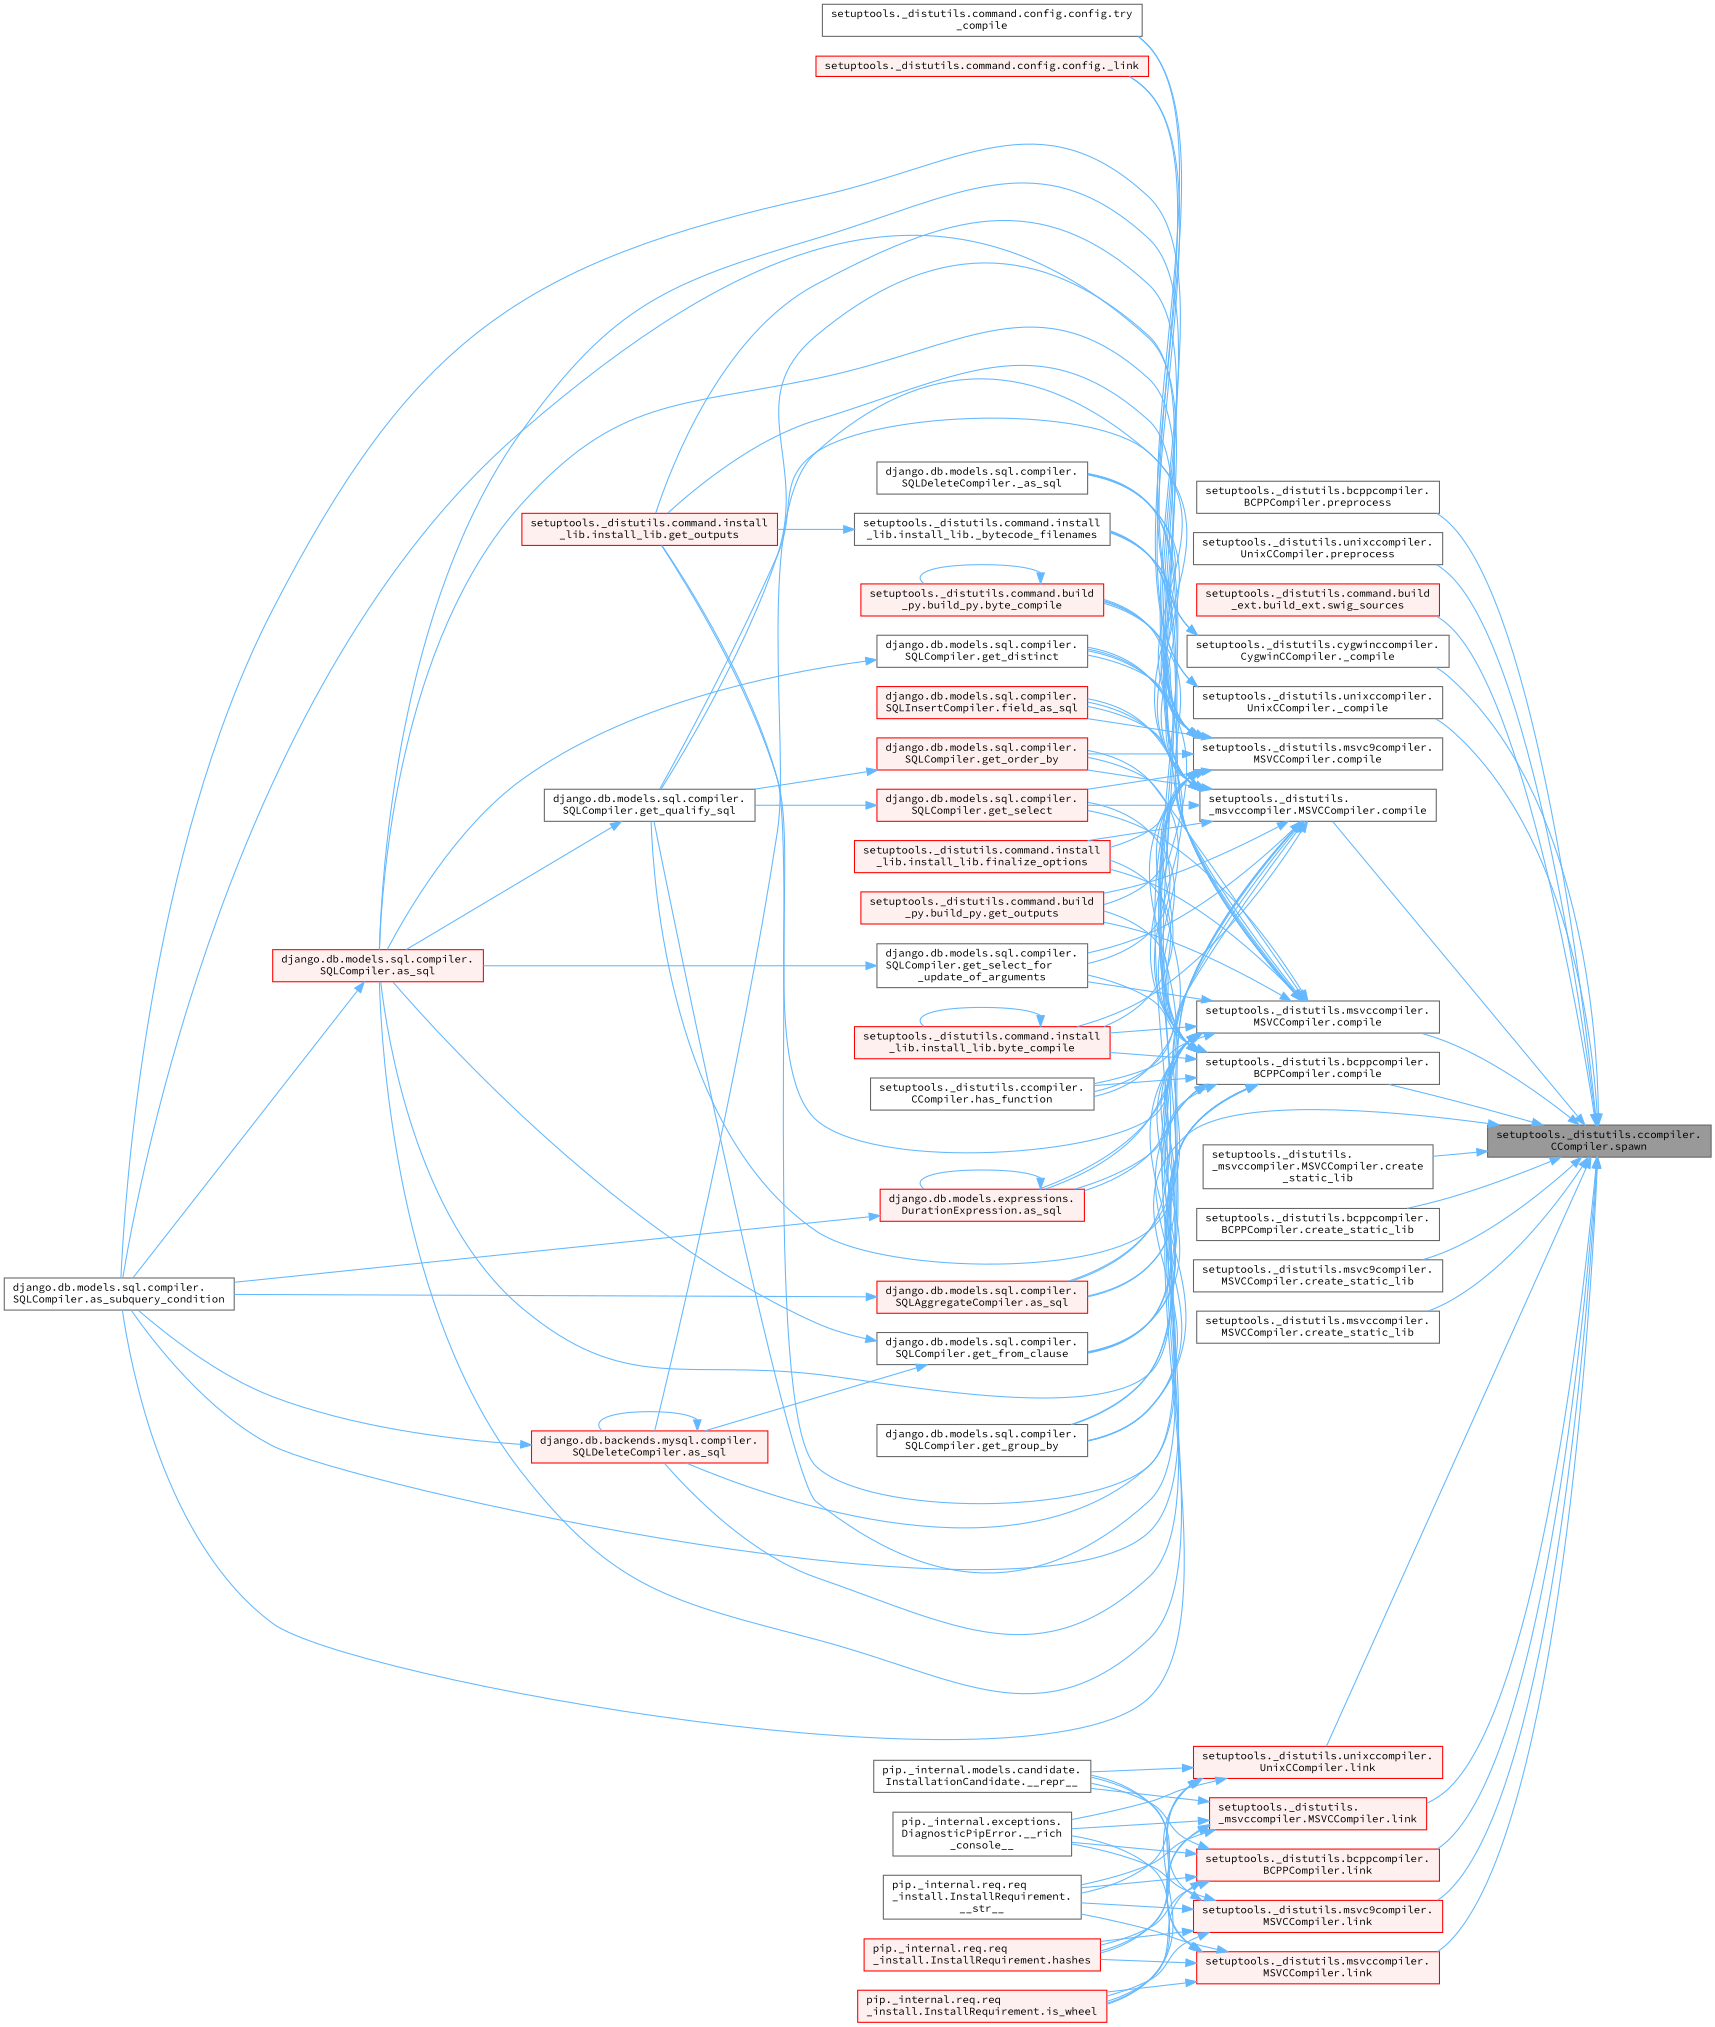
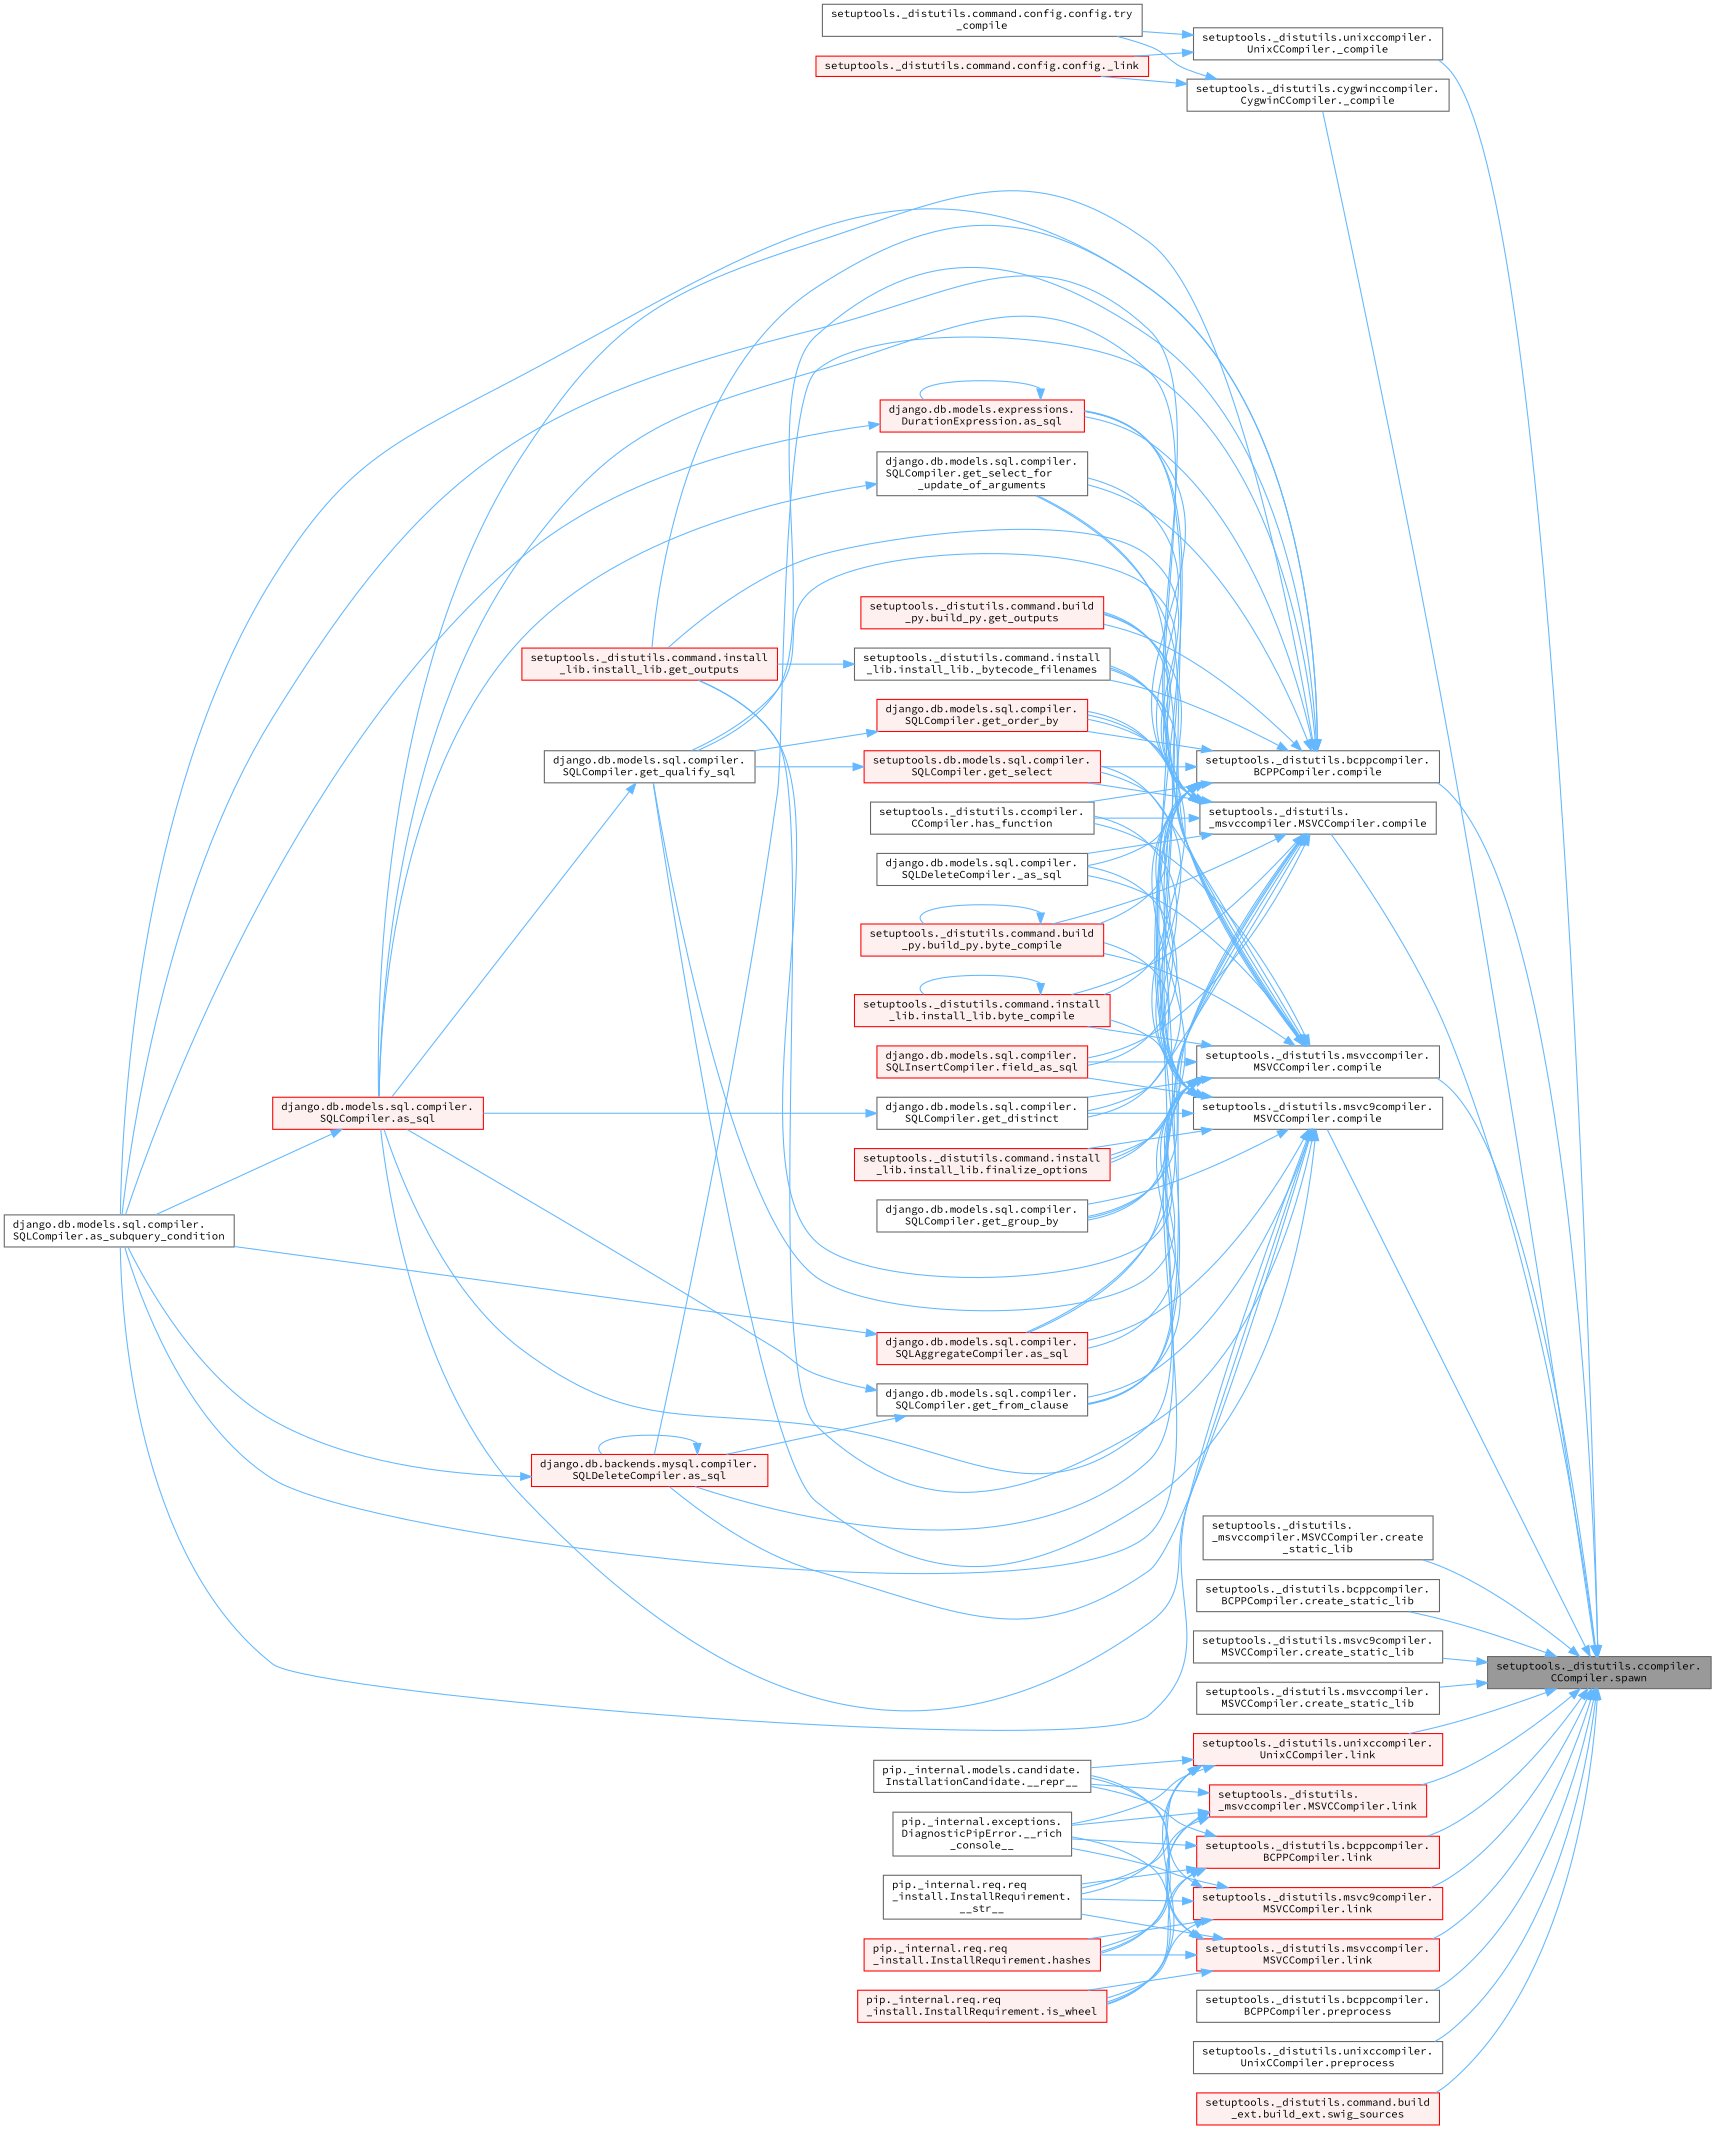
node "django.db.models.sql.compiler. SQLCompiler.get_select": label "django.db.models.sql.compiler. SQLCompiler.get_select" -> "setuptools.db.models.sql.compiler. SQLCompiler.get_select"
edge "django.db.models.sql.compiler. SQLCompiler.get_group_by" -> "setuptools._distutils.ccompiler. CCompiler.spawn": now "setuptools._distutils.msvc9compiler. MSVCCompiler.compile" -> "setuptools._distutils.ccompiler. CCompiler.spawn"
